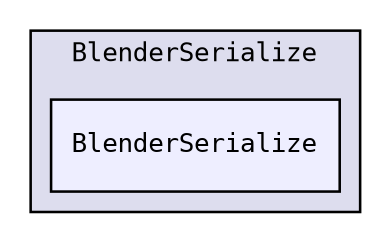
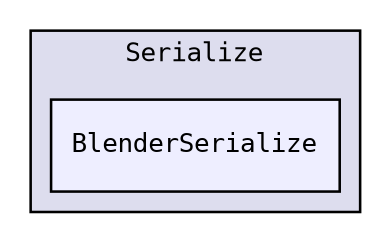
cluster "BlenderSerialize": label "BlenderSerialize" -> "Serialize"
